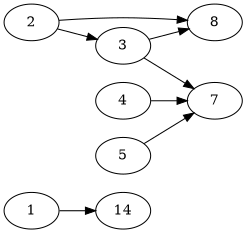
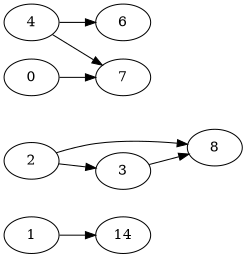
node "6": added
edge "3" -> "7": removed
node "5": label "5" -> "0"
